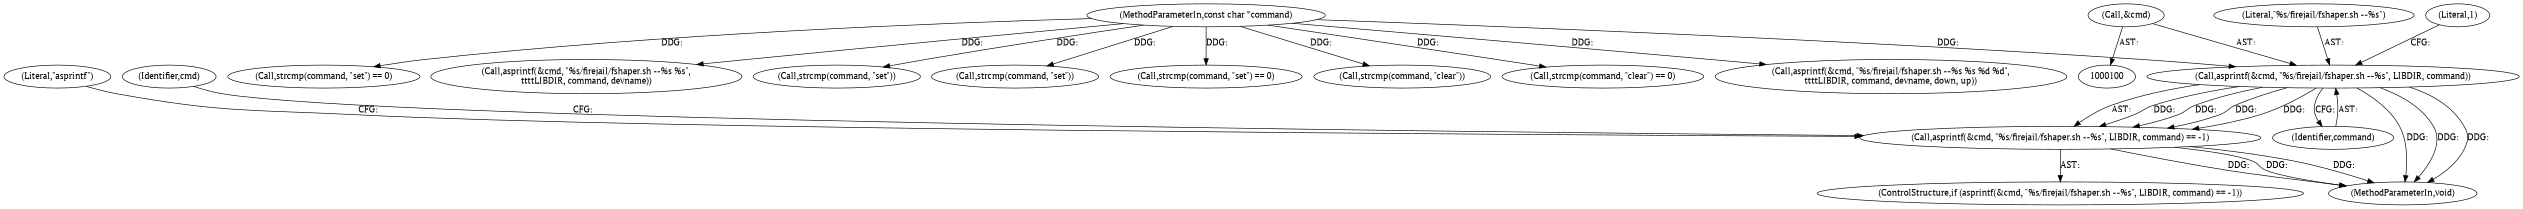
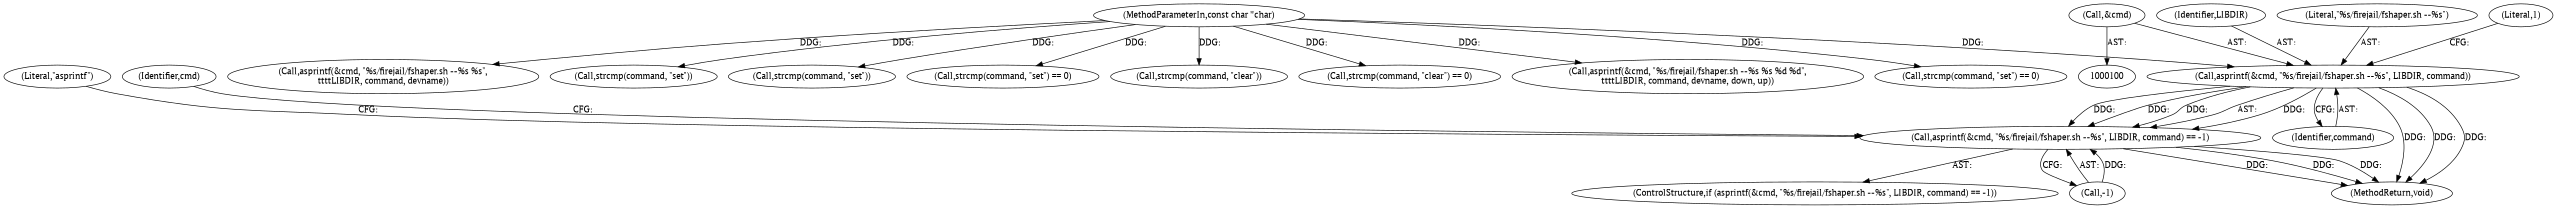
node "(MethodParameterIn,const char *command)": label "(MethodParameterIn,const char *command)" -> "(MethodParameterIn,const char *char)"
node "(Identifier,LIBDIR)": added
node "(Call,-1)": added
node "(MethodParameterIn,void)": label "(MethodParameterIn,void)" -> "(MethodReturn,void)"
